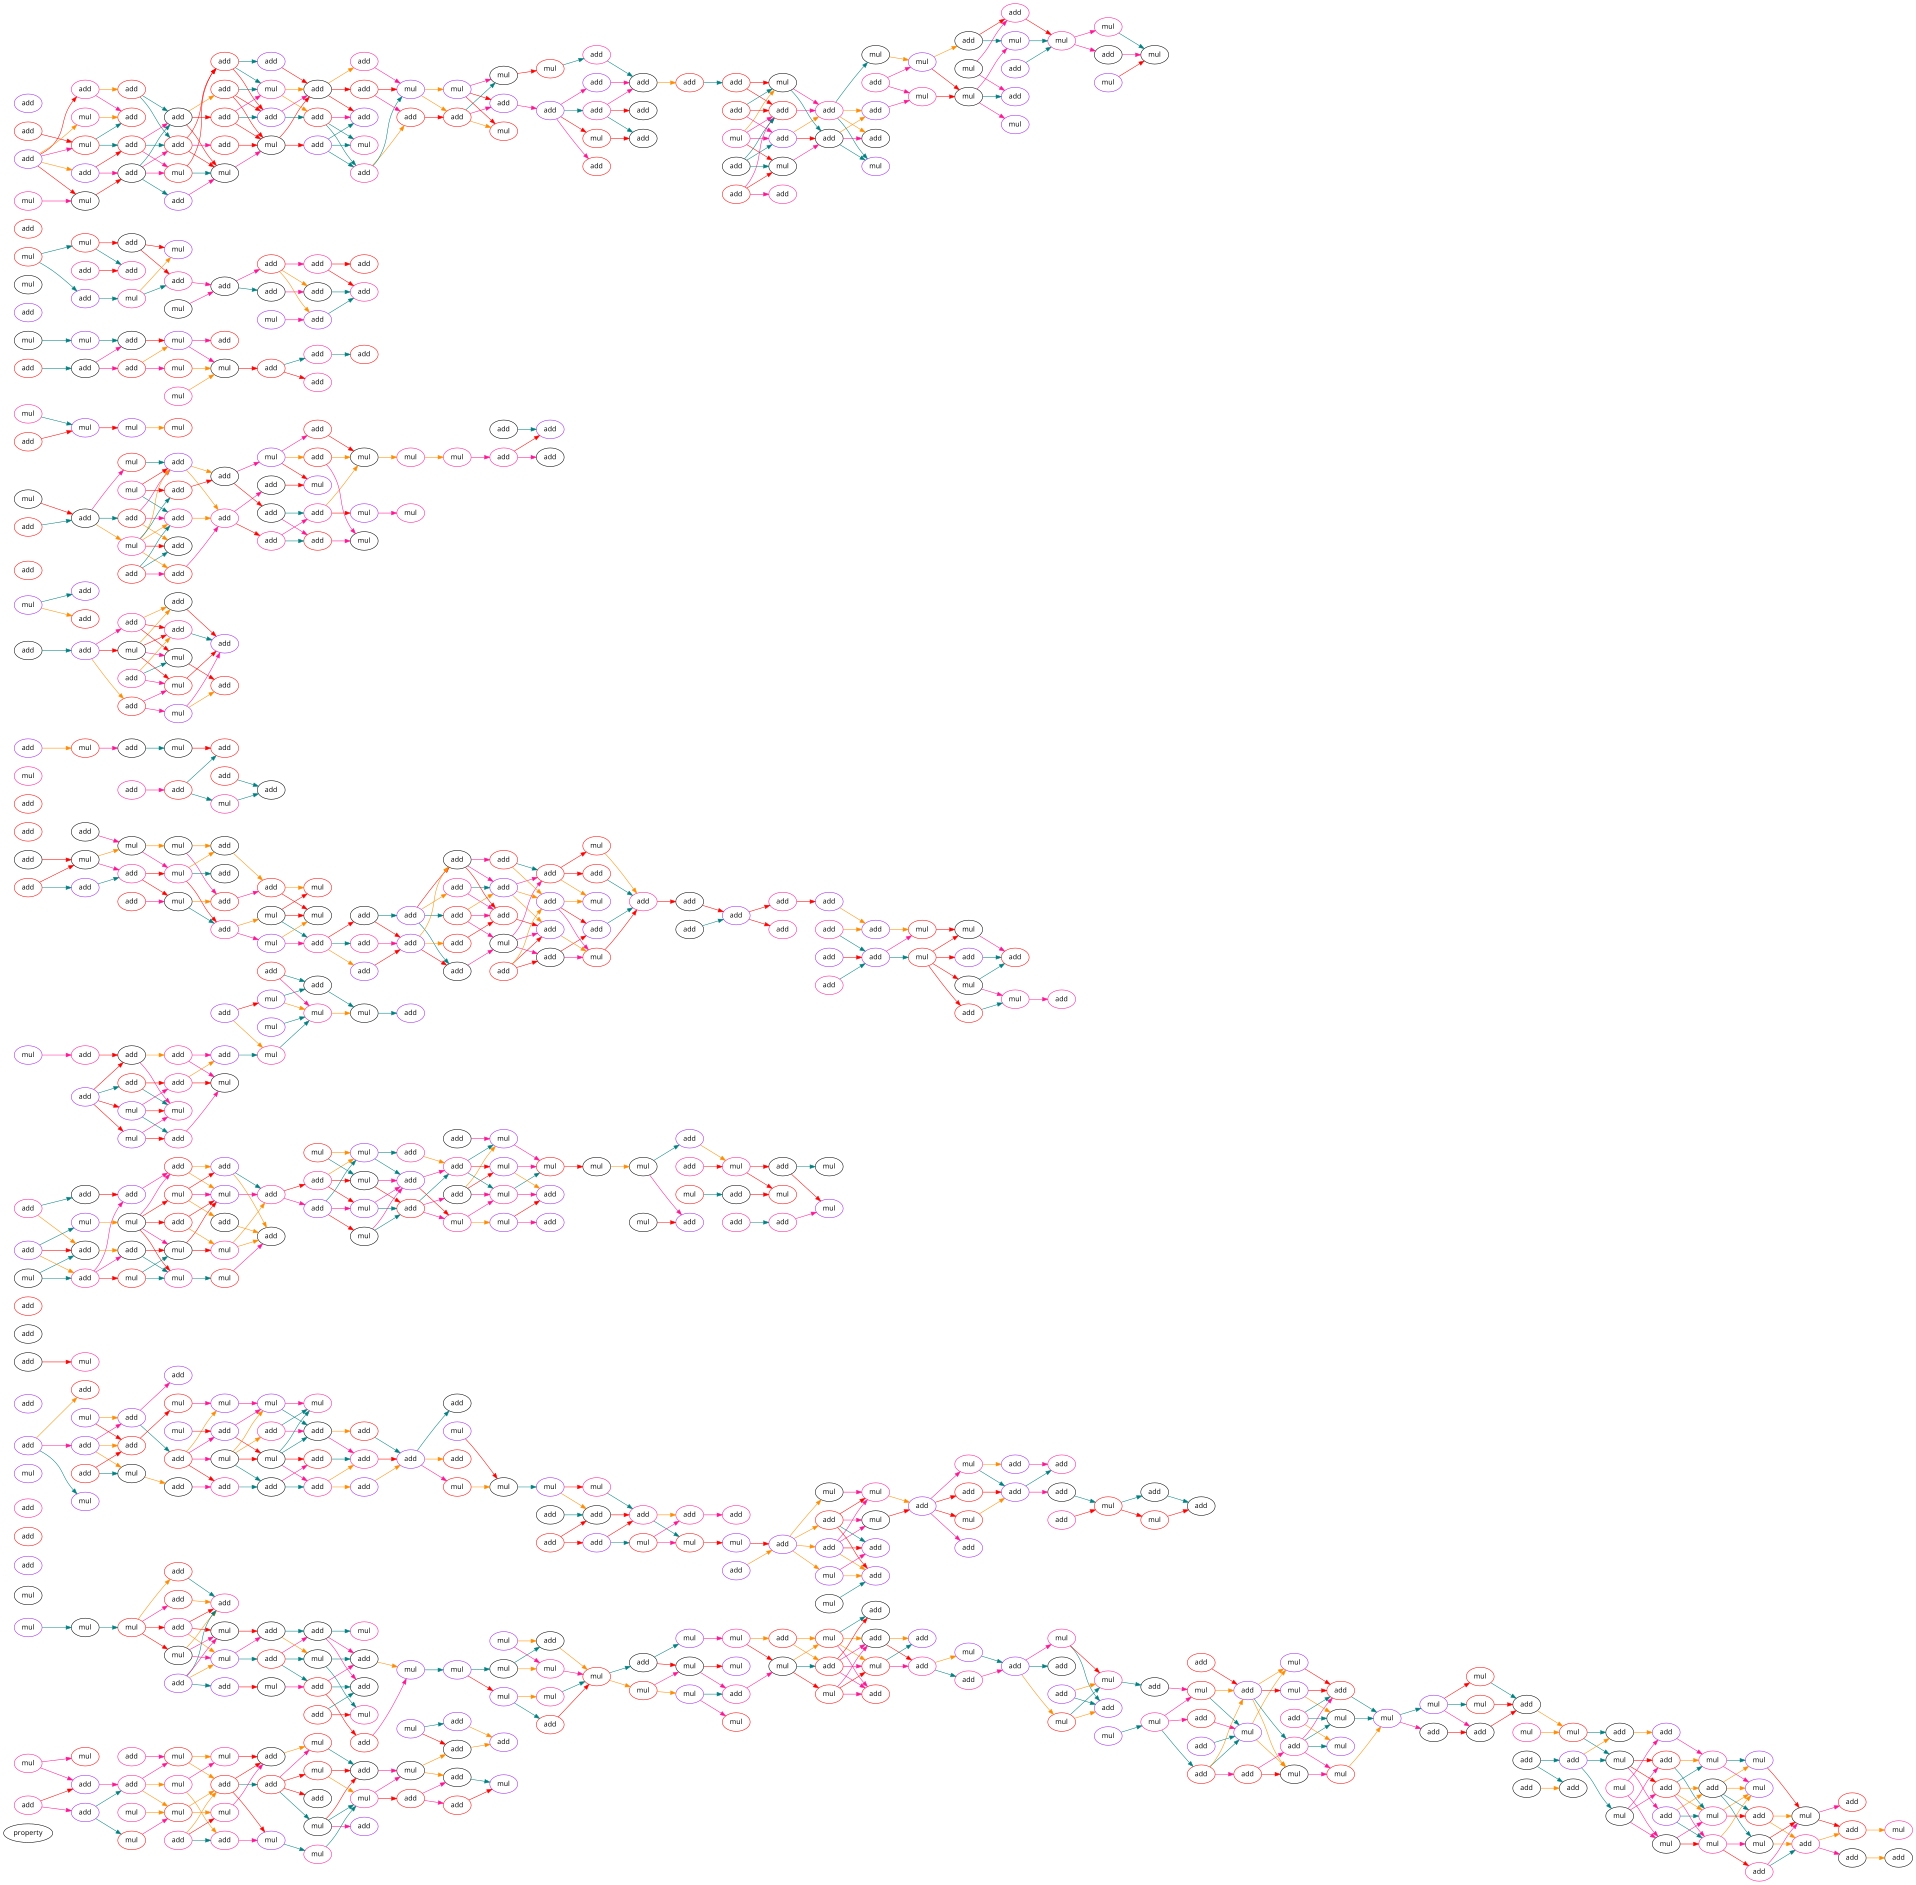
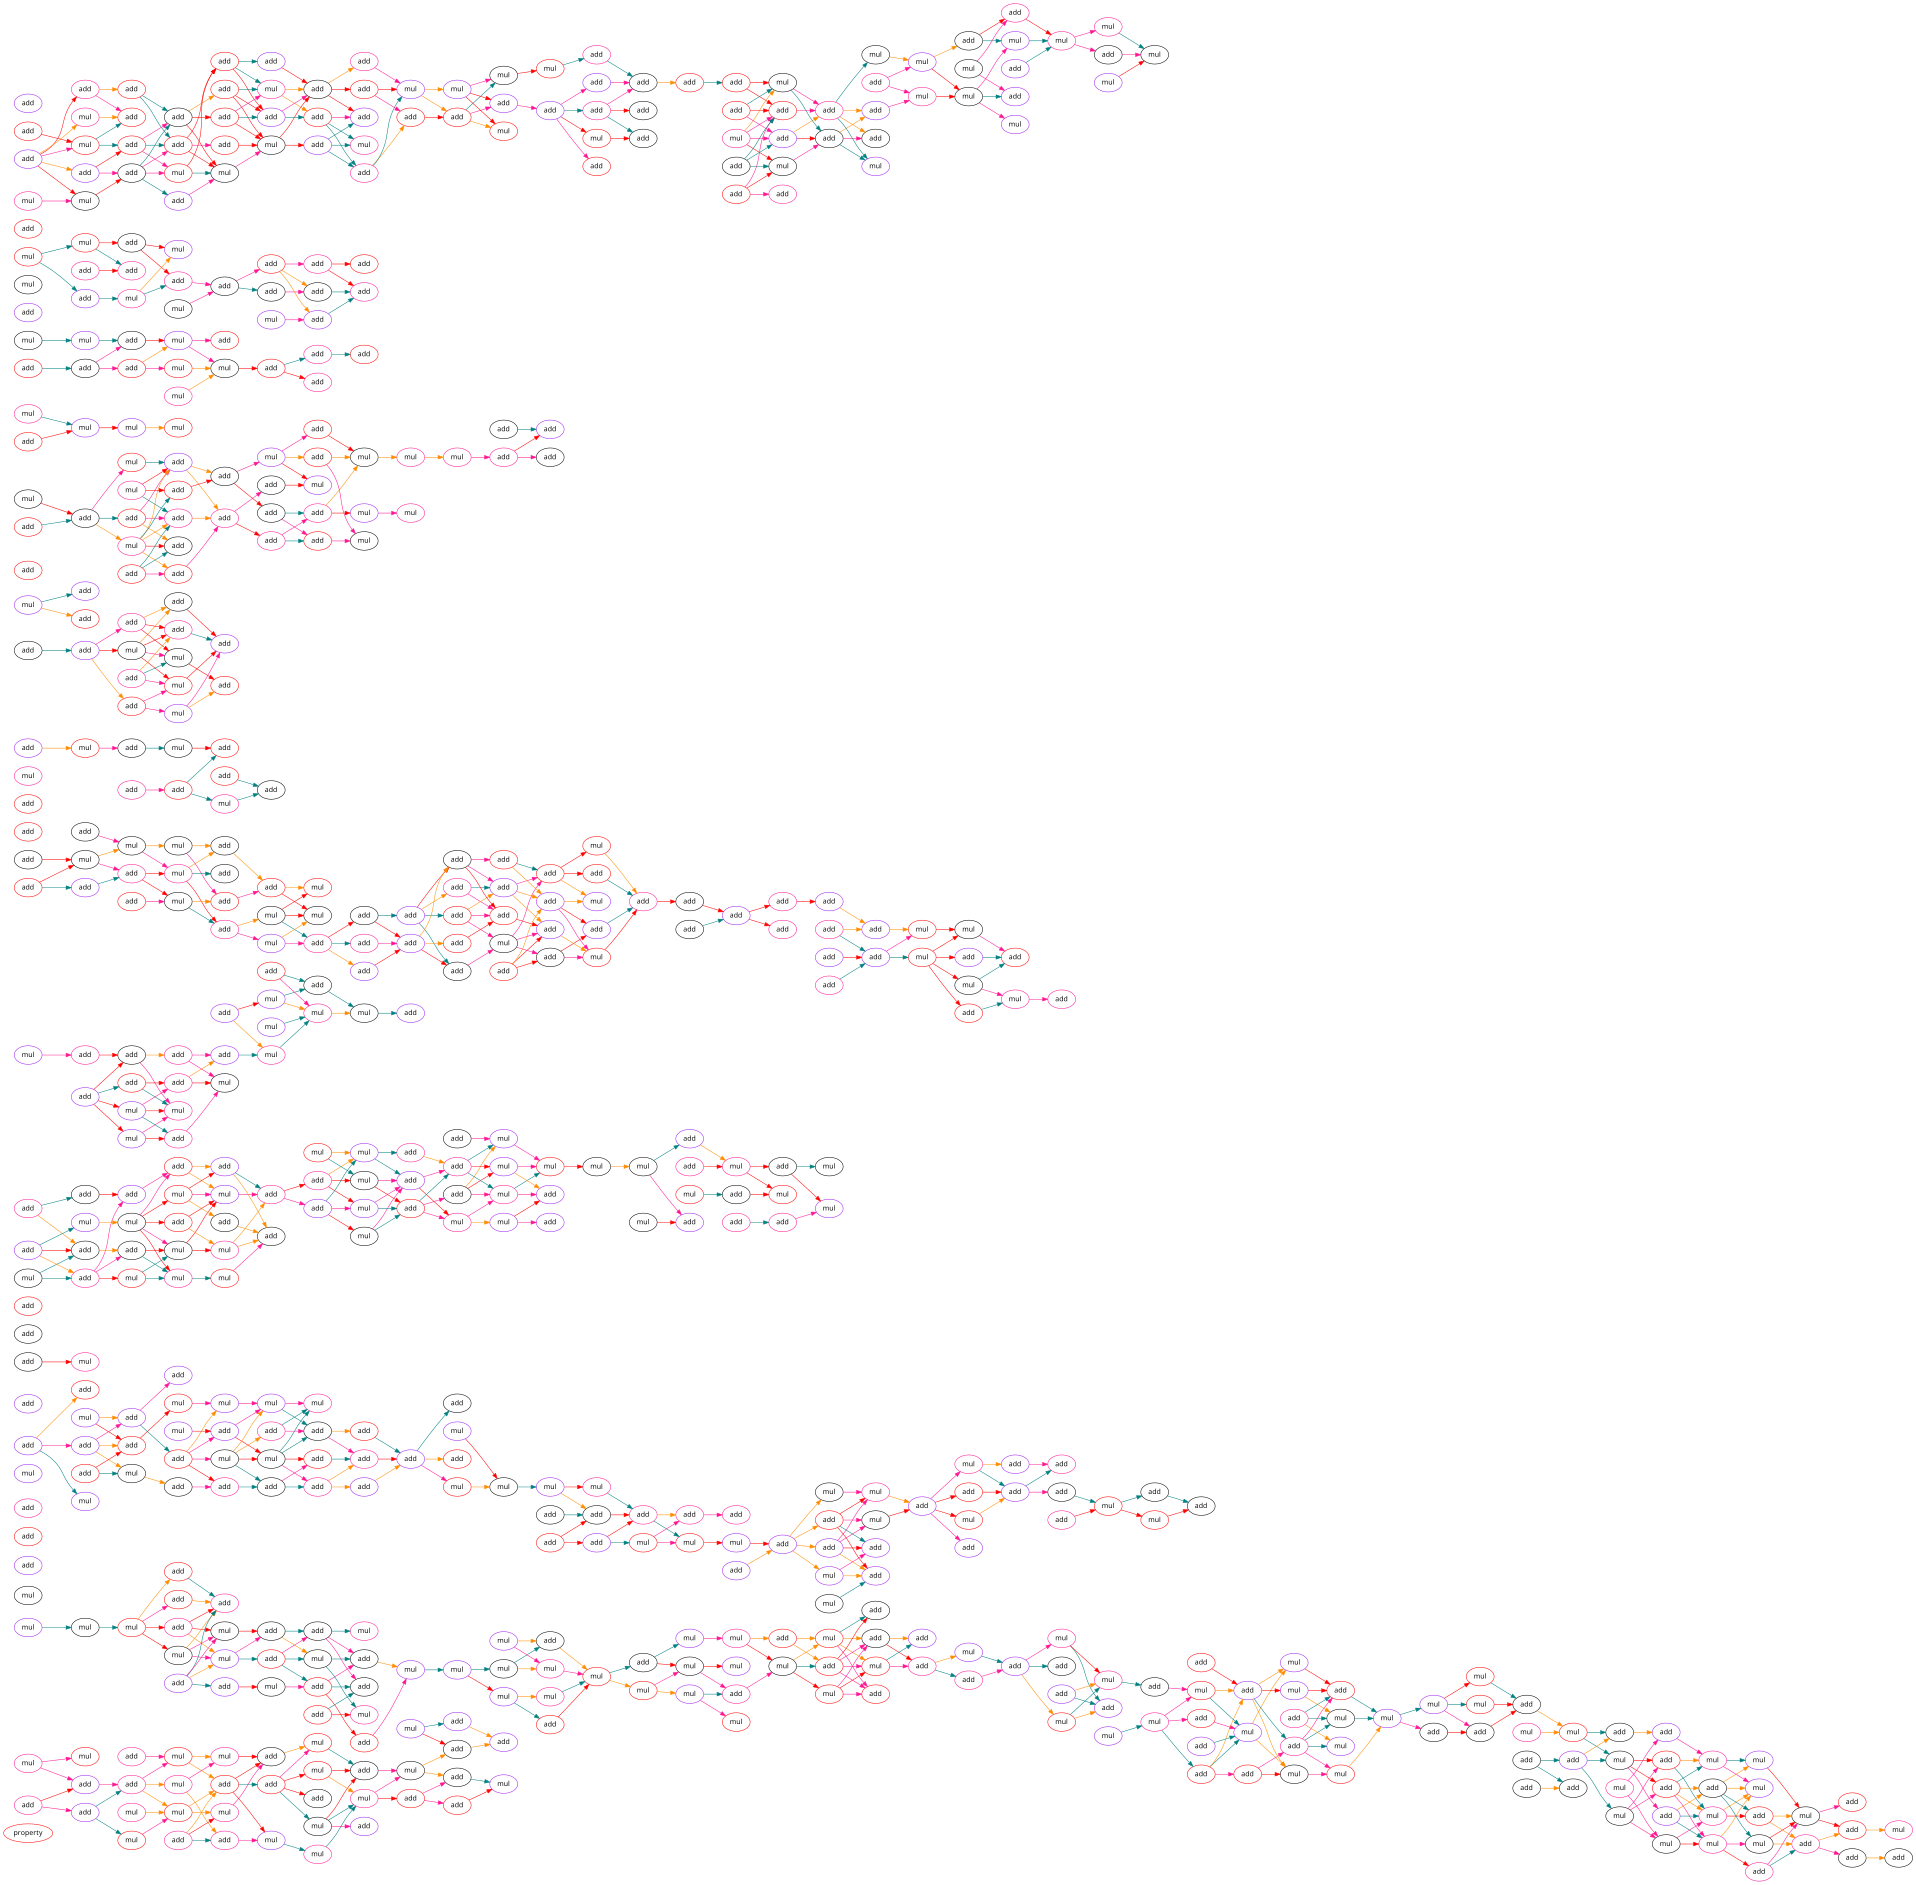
node "property": color black -> red
